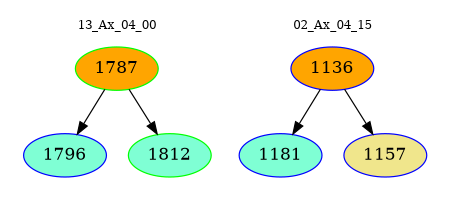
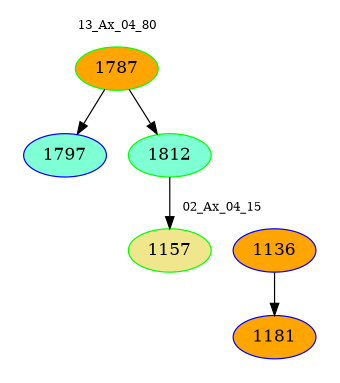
cluster "13_Ax_04_00": label "13_Ax_04_00" -> "13_Ax_04_80"
edge "1136" -> "1157": now "1812" -> "1157"
node "1796": label "1796" -> "1797"
node "1181": fillcolor aquamarine -> orange
node "1157": color blue -> green
